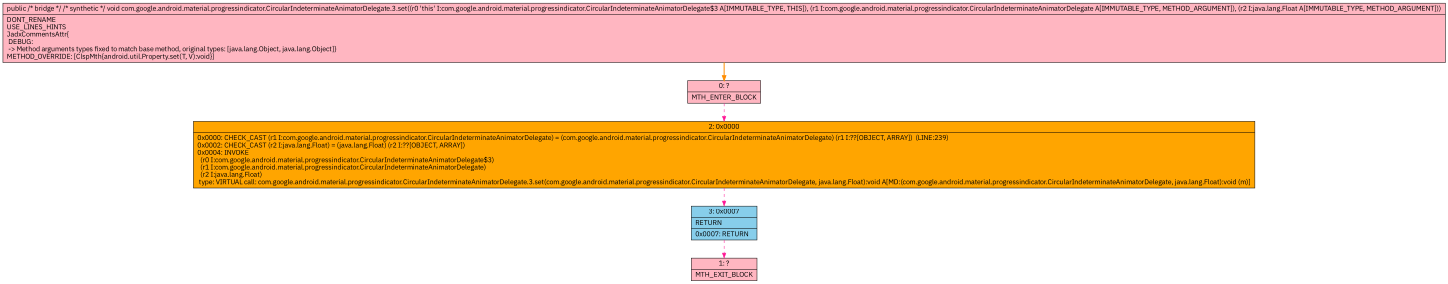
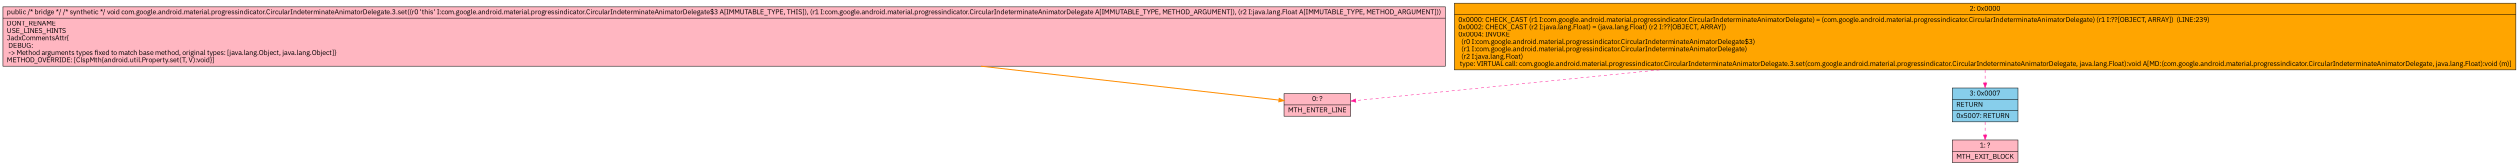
node "0: ?": text "MTH_ENTER_BLOCK" -> "MTH_ENTER_LINE"
edge "0: ?" -> "2: 0x0000": reversed
node "3: 0x0007": text "0x0007: RETURN" -> "0x5007: RETURN"
